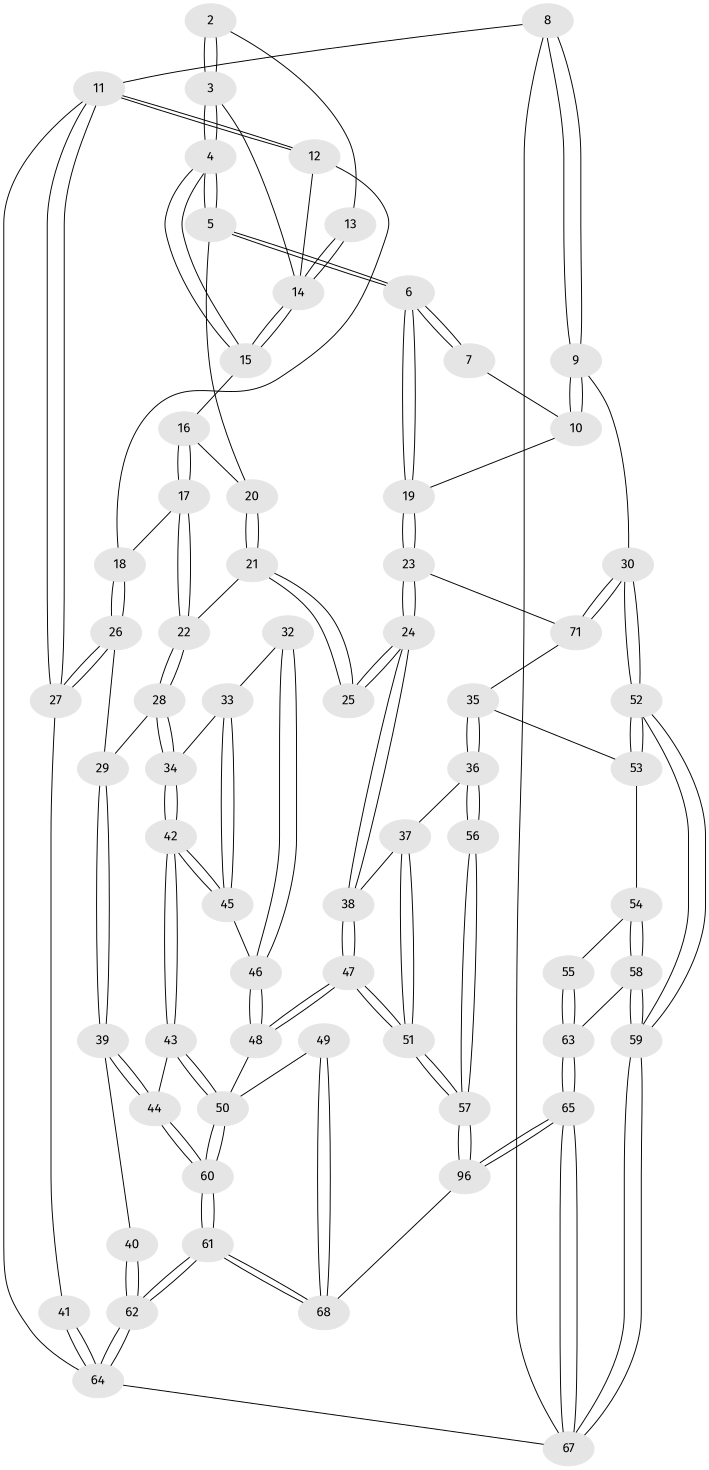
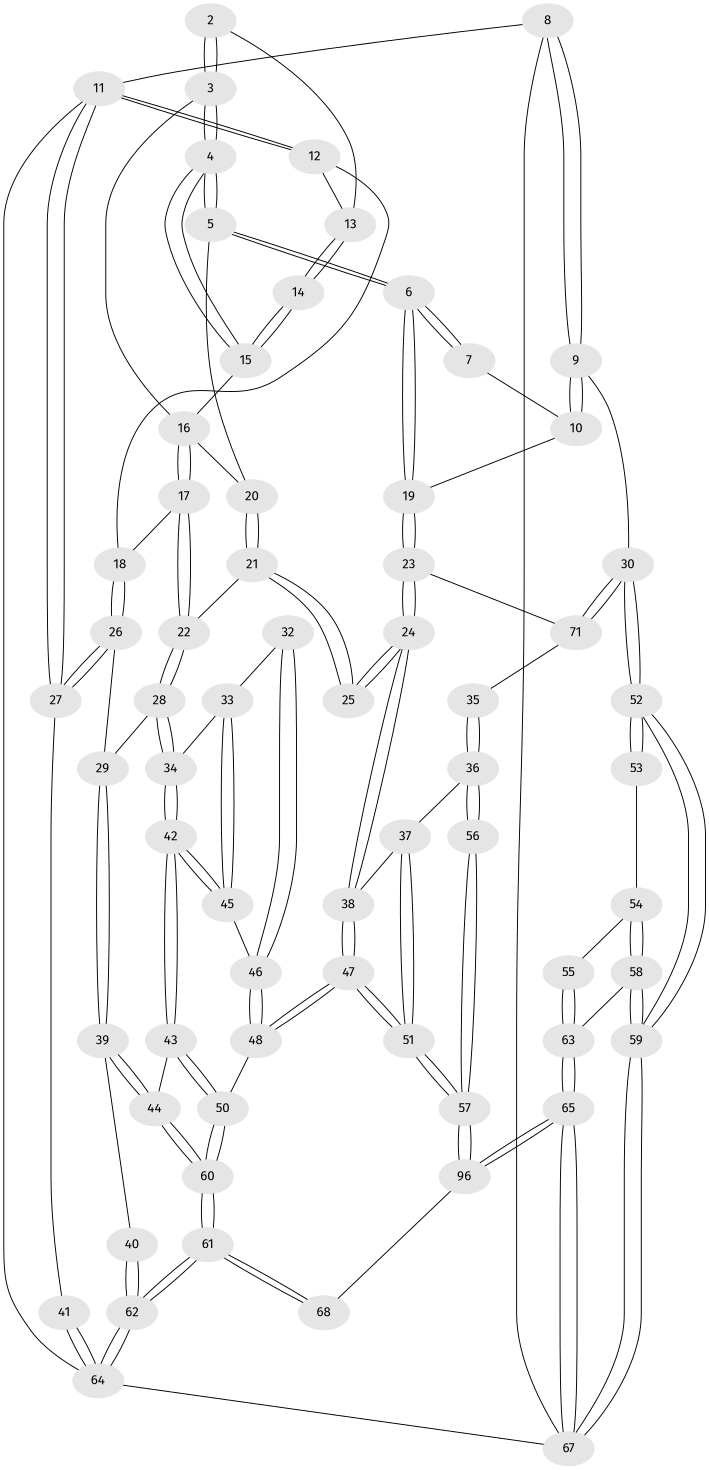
edge "3" -- "14": now "3" -- "16"
edge "12" -- "14": now "12" -- "13"
edge "35" -- "53": removed
node "49": removed
